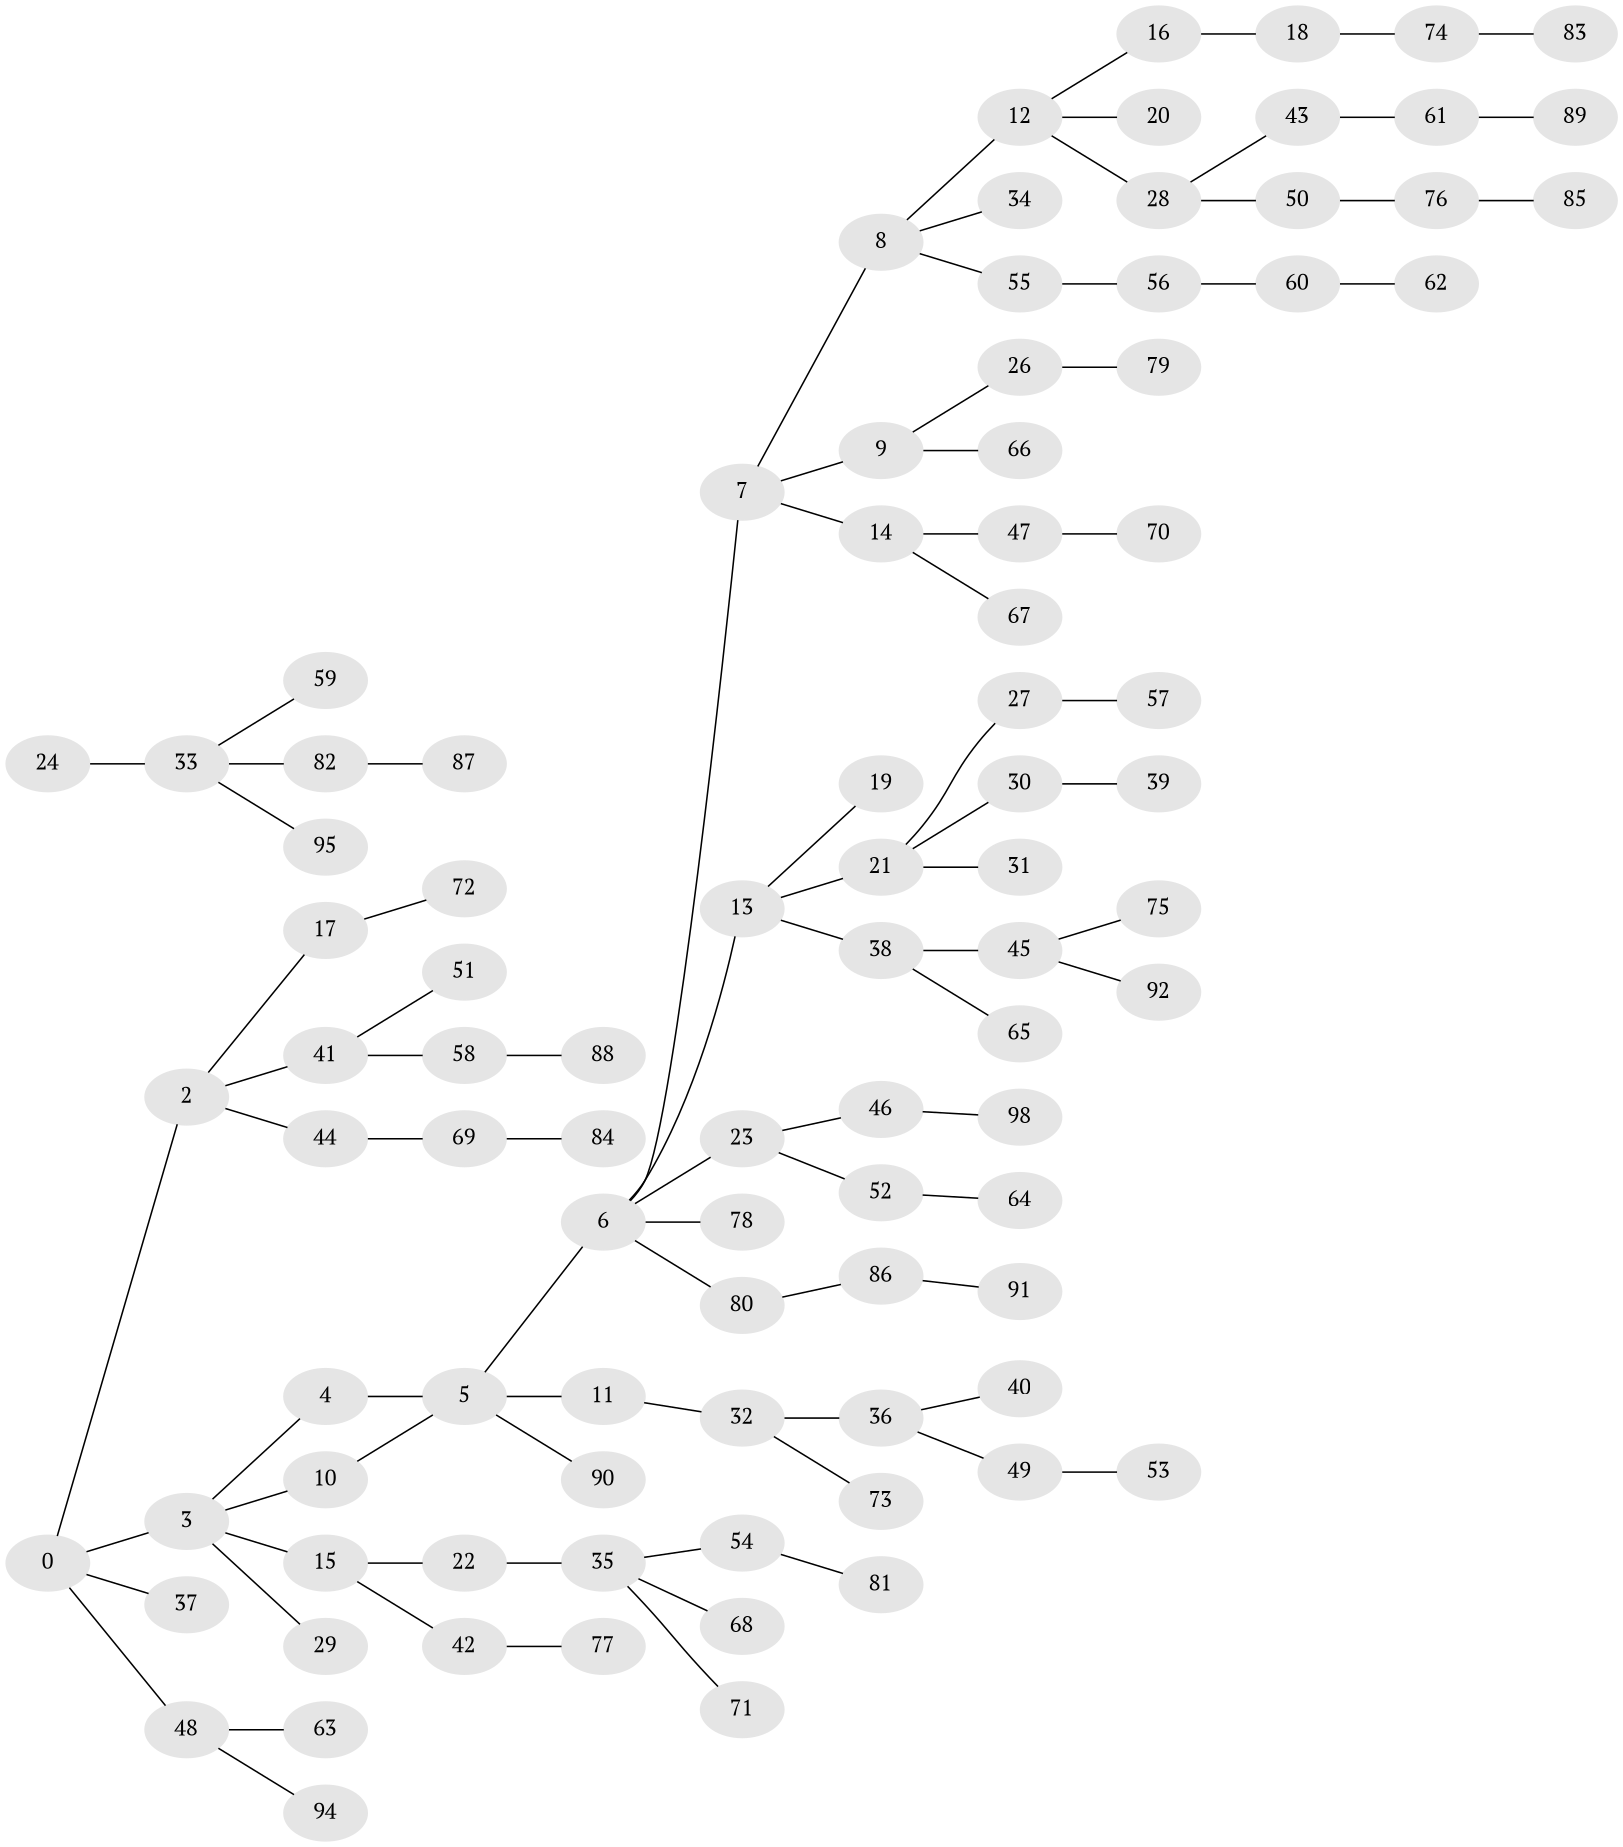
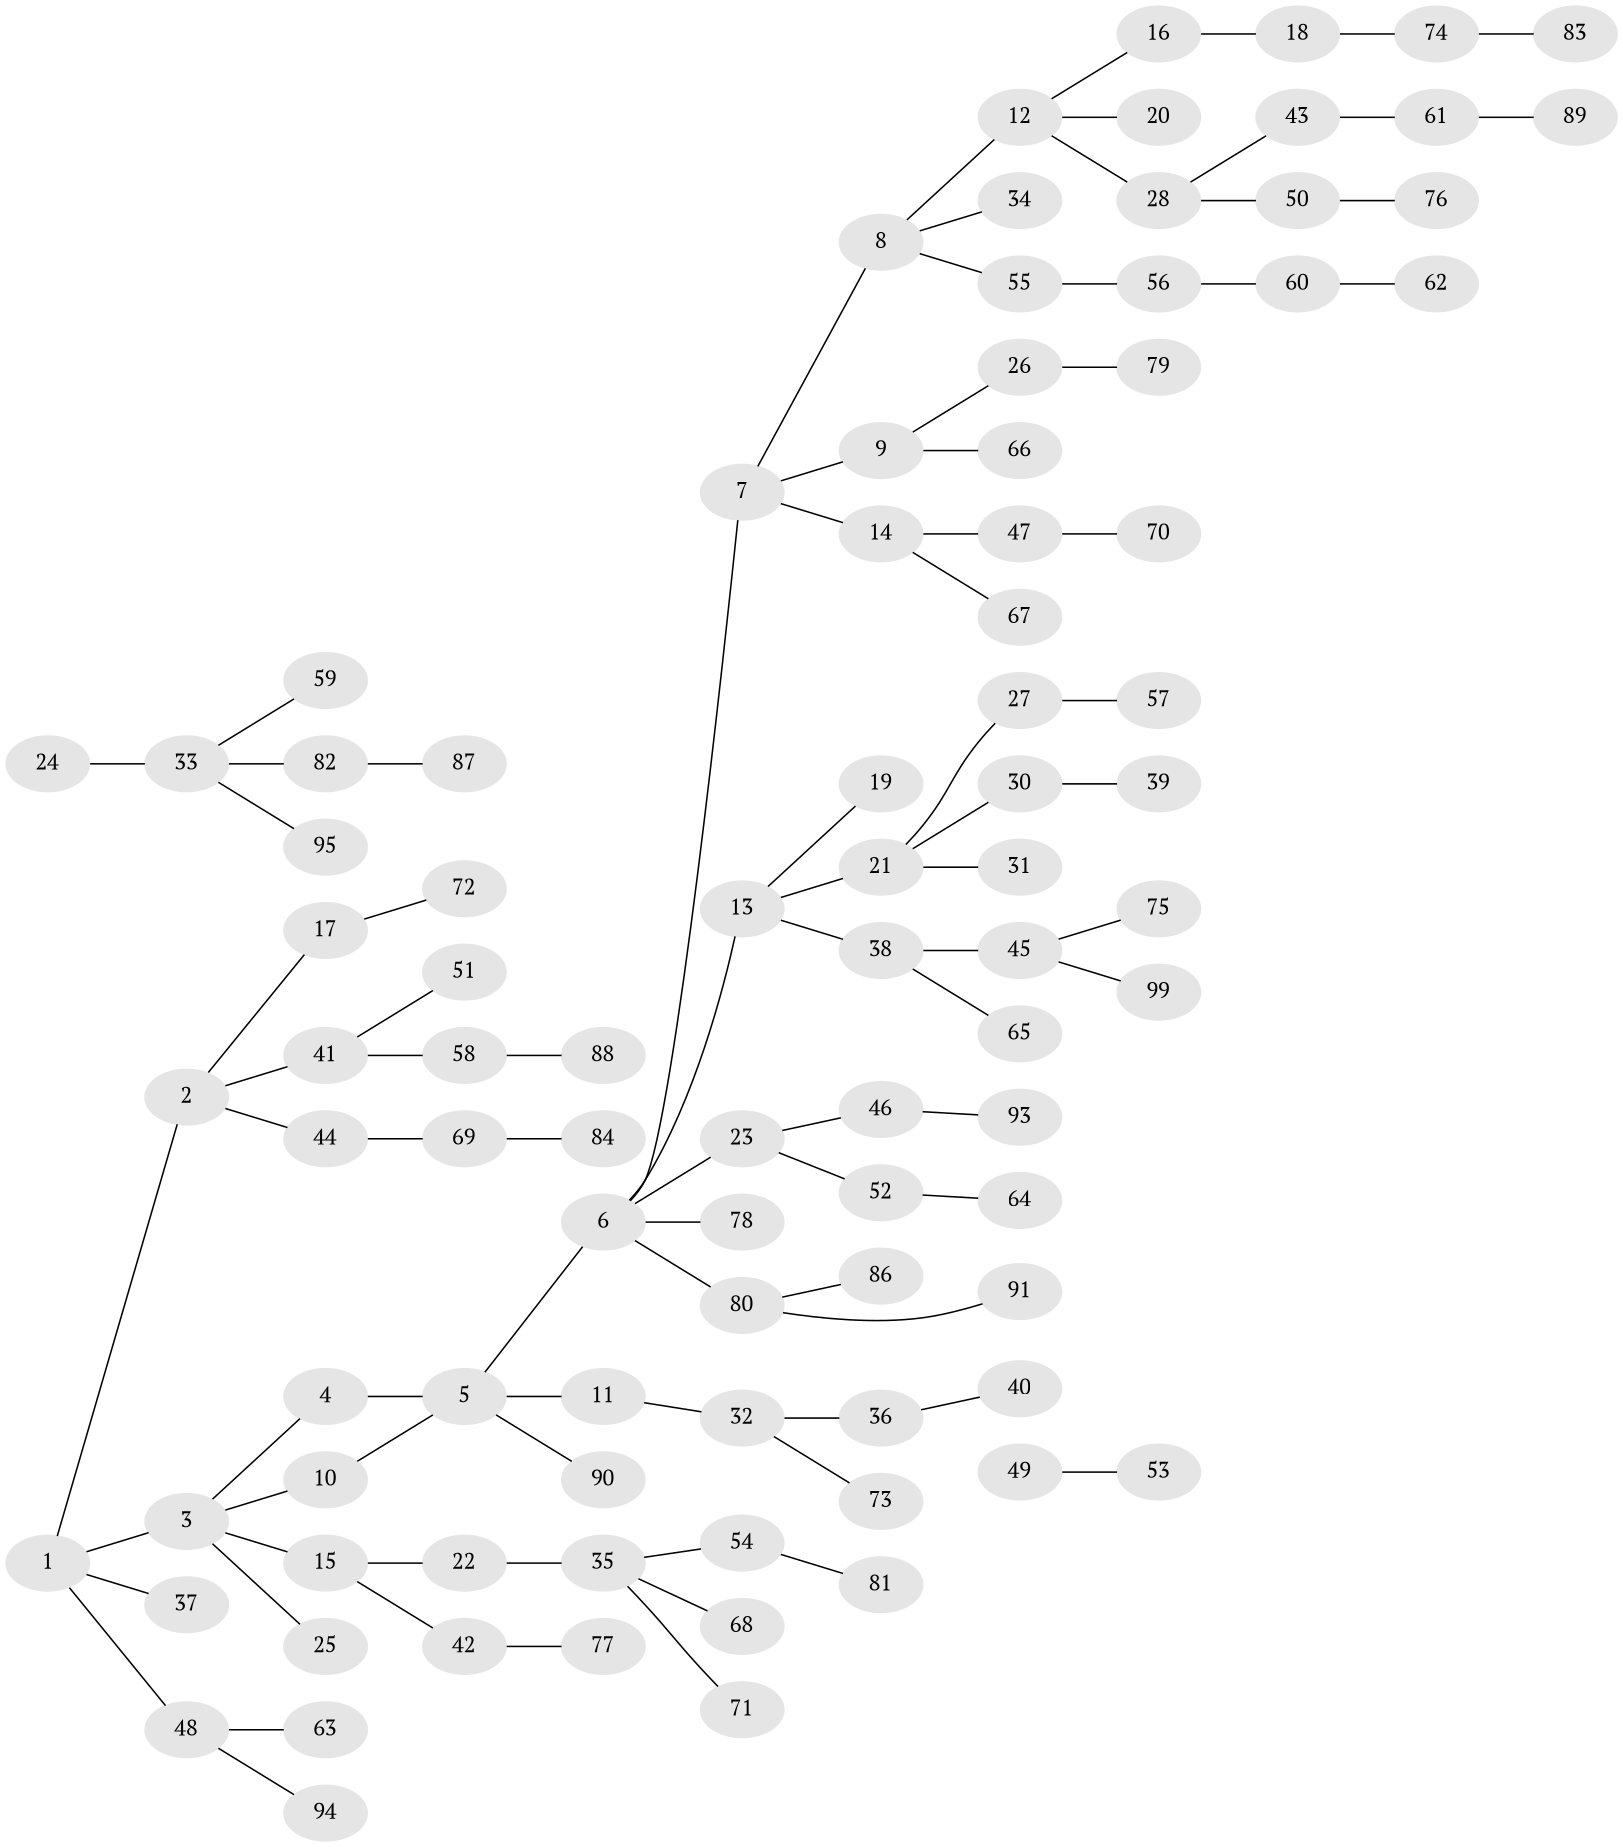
node "85": removed
node "92": label "92" -> "99"
node "98": label "98" -> "93"
edge "86" -- "91": now "80" -- "91"
edge "36" -- "49": removed
node "0": label "0" -> "1"
node "29": label "29" -> "25"
